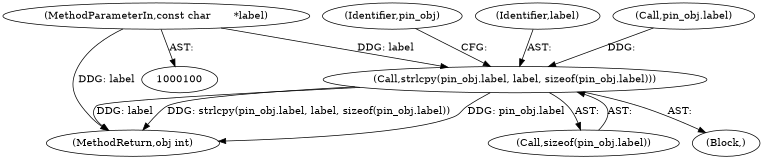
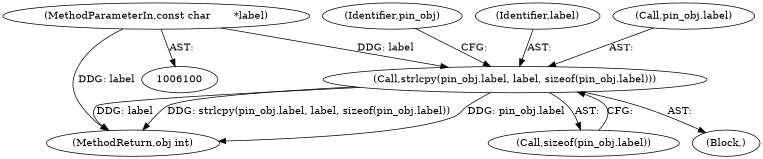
edge "(Call,pin_obj.label)" -> "(Call,strlcpy(pin_obj.label, label, sizeof(pin_obj.label)))": label "DDG: " -> "AST: "
node "1000100": label "1000100" -> "1006100"
edge "(Call,sizeof(pin_obj.label))" -> "(Call,strlcpy(pin_obj.label, label, sizeof(pin_obj.label)))": label "AST: " -> "CFG: "
